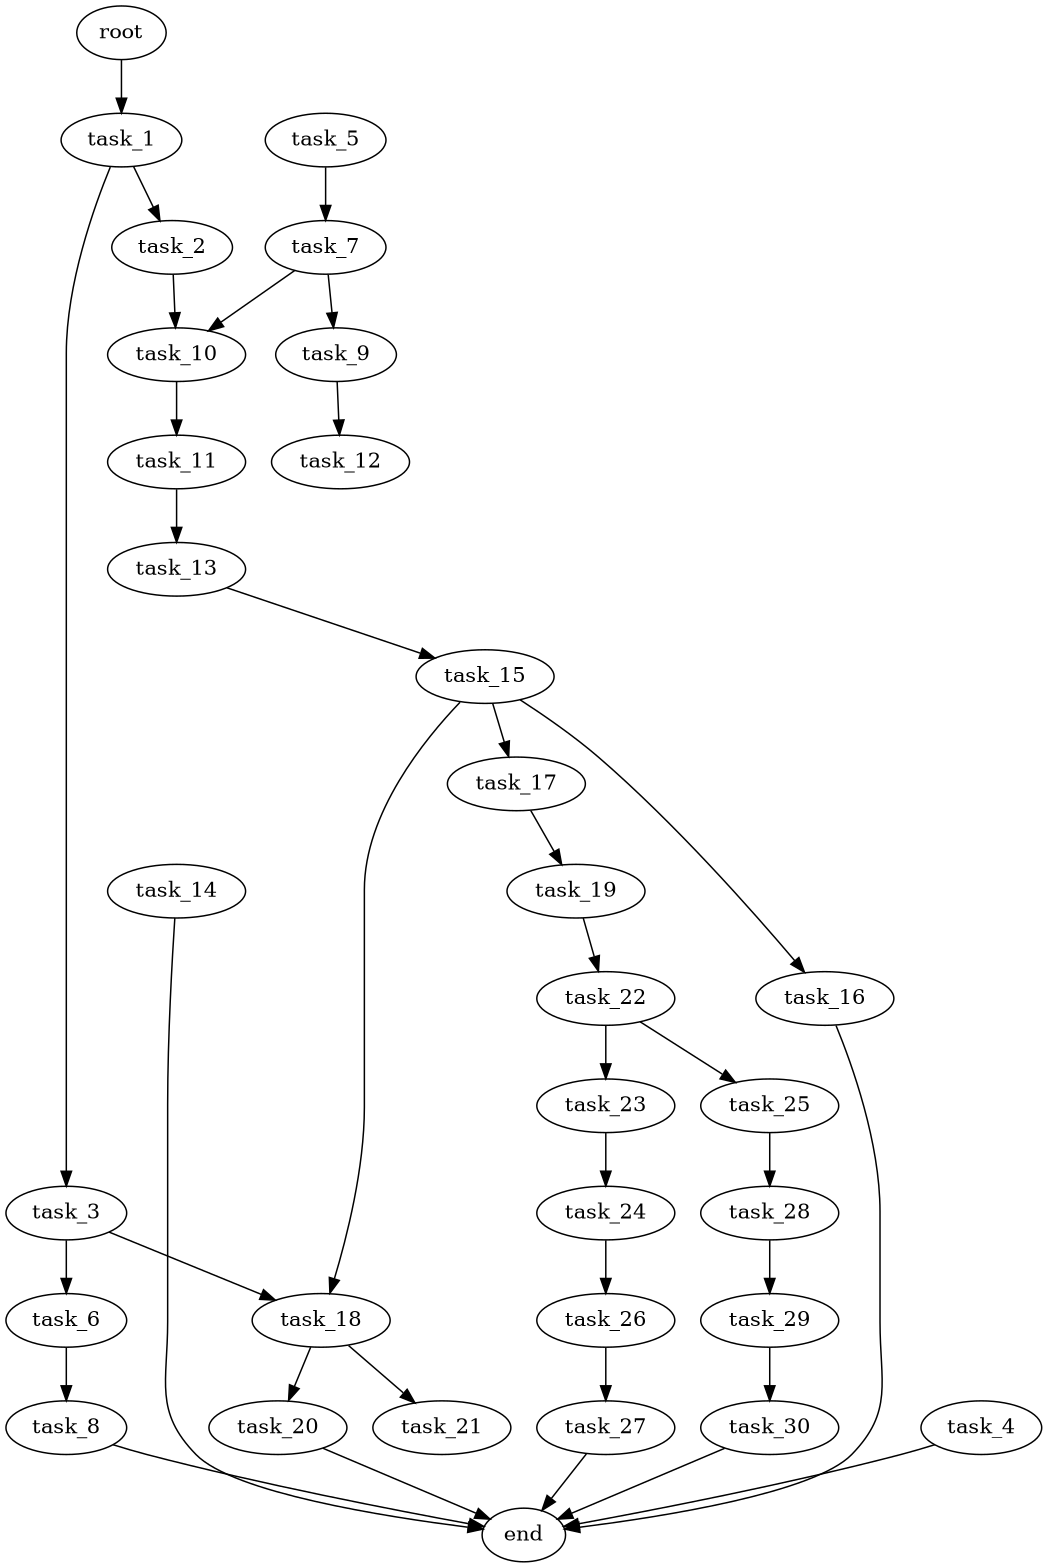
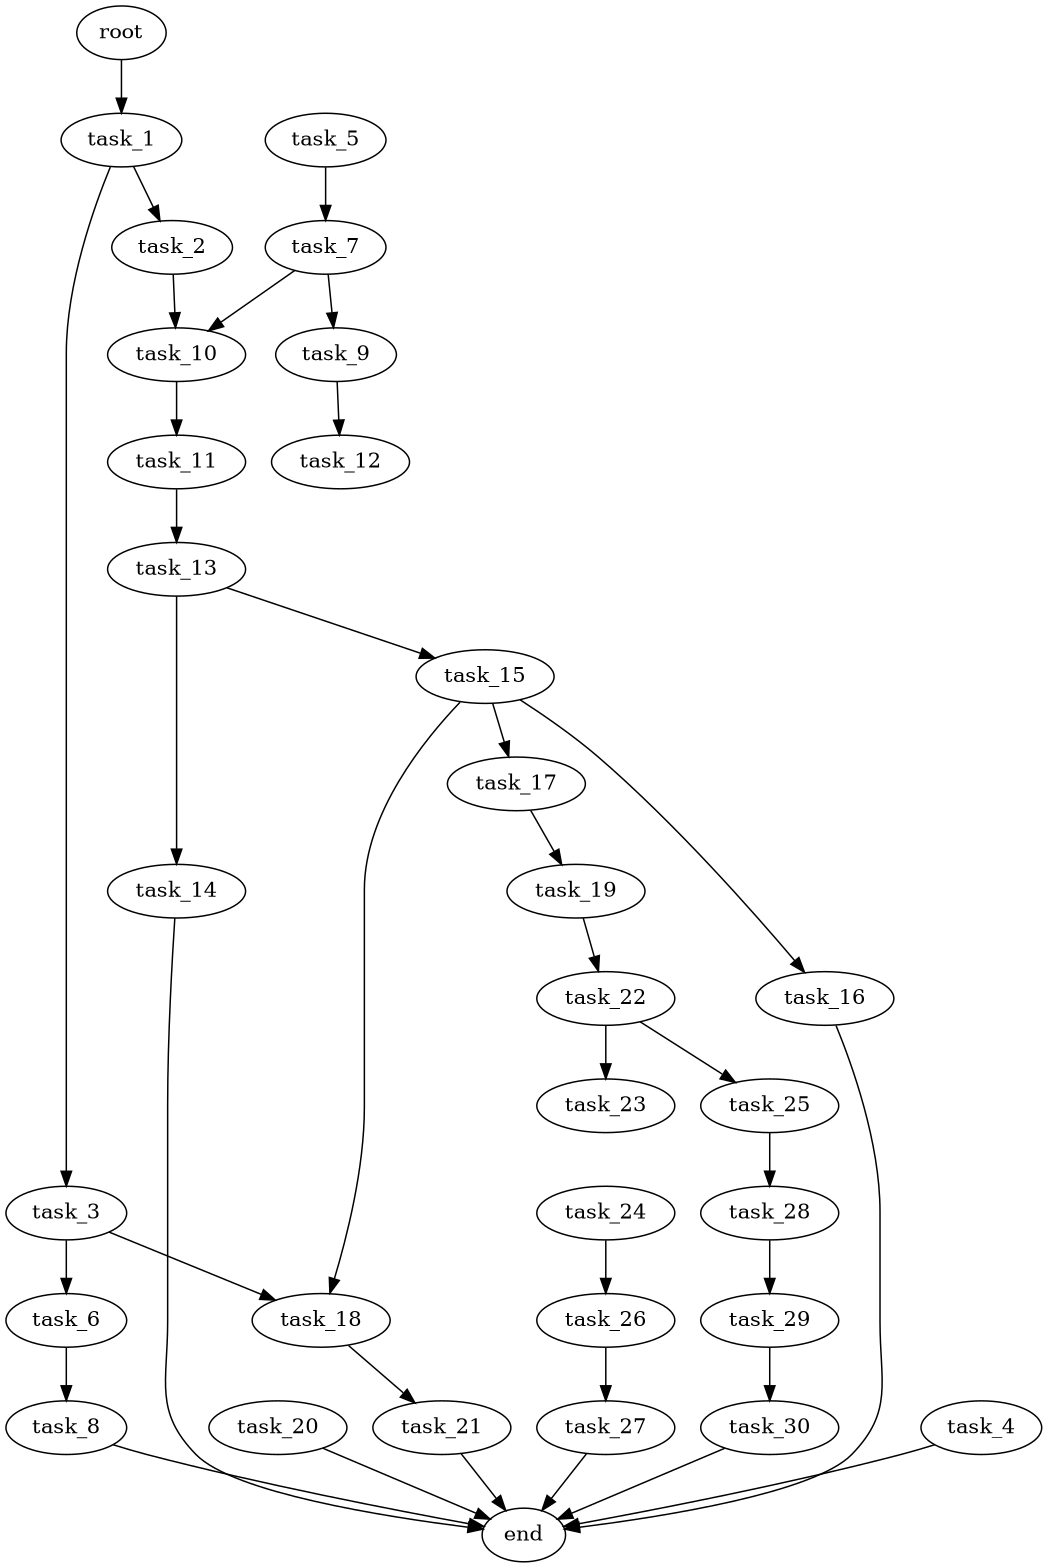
edge "task_13" -> "task_14": added
edge "task_23" -> "task_24": removed
edge "task_18" -> "task_20": removed
edge "task_21" -> "end": added
